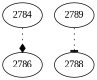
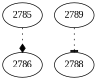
node "2784": label "2784" -> "2785"
